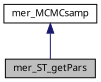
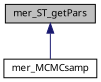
edge "mer_ST_getPars" -> "mer_MCMCsamp": reversed
